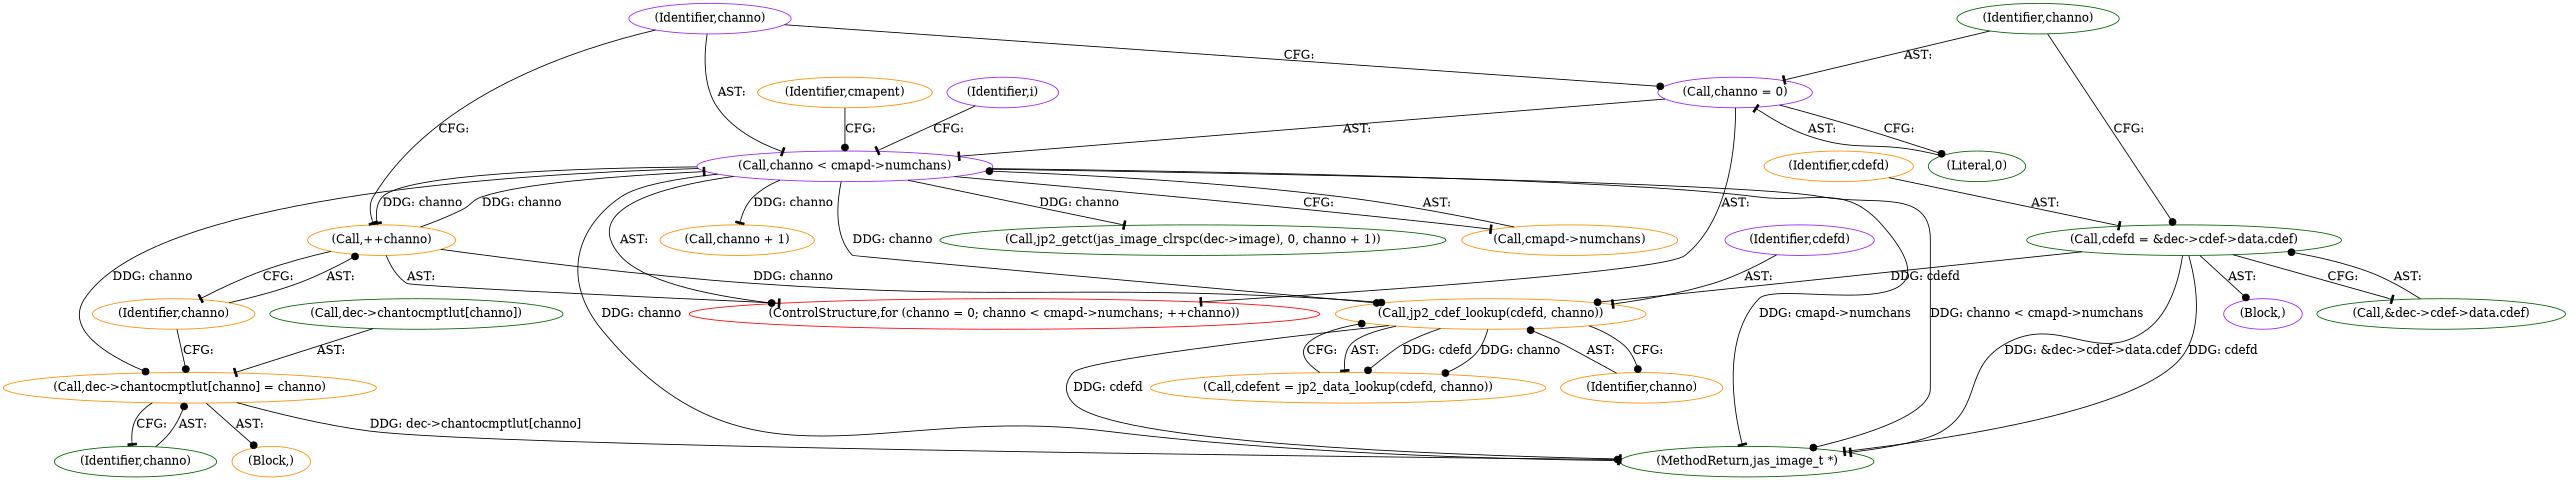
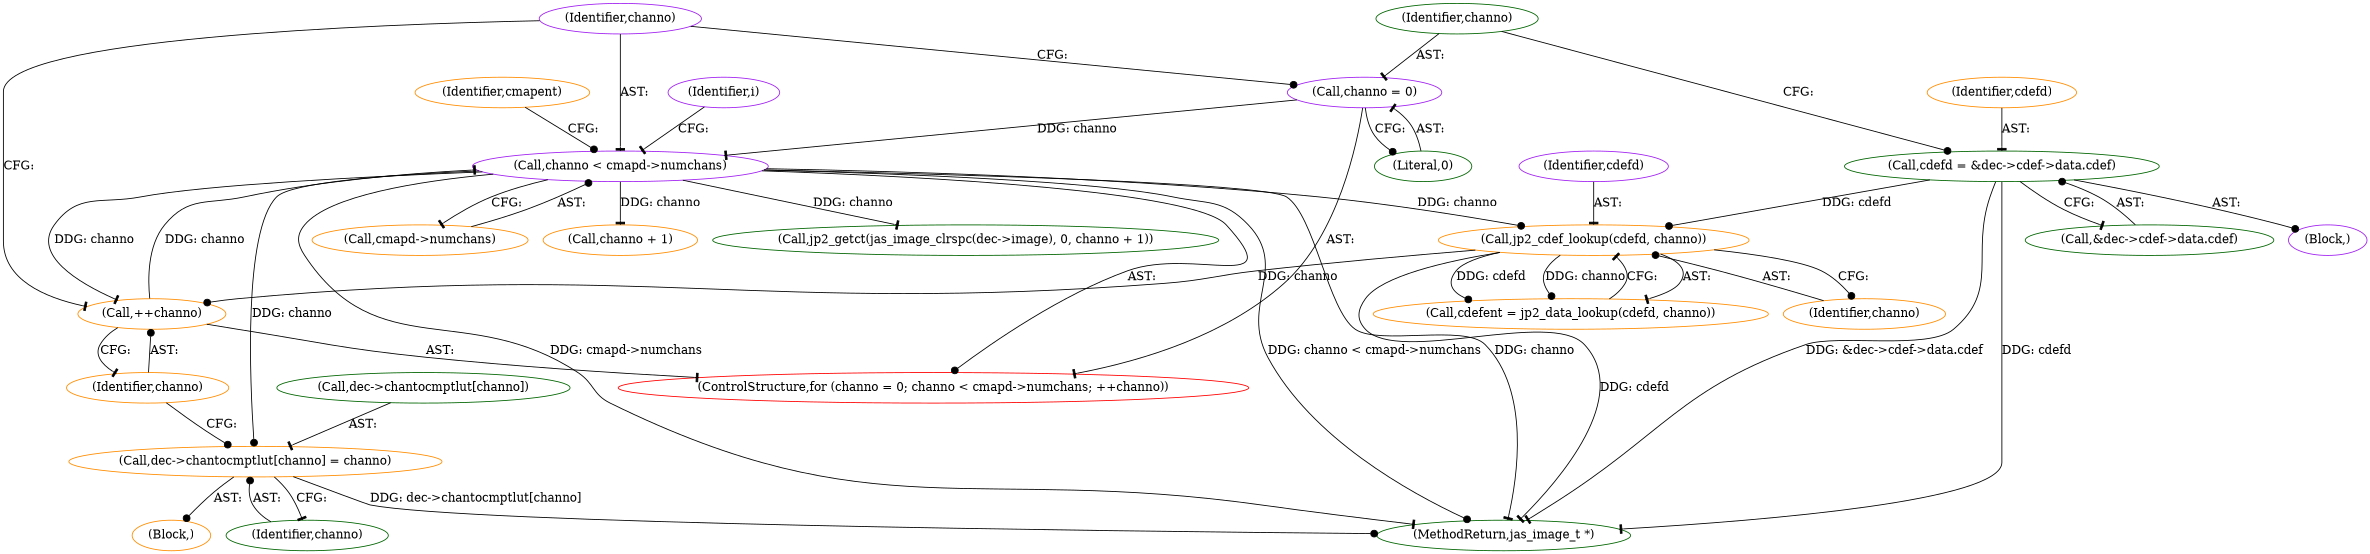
edge "(Call,channo = 0)" -> "(Call,channo < cmapd->numchans)": label "AST: " -> "DDG: channo"
edge "(Call,++channo)" -> "(Call,jp2_cdef_lookup(cdefd, channo))": reversed
edge "(Call,cdefent = jp2_data_lookup(cdefd, channo))" -> "(Call,jp2_cdef_lookup(cdefd, channo))": arrowhead dot -> tee
